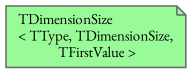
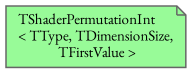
node "TDimensionSize < TType, TDimensionSize, TFirstValue >": label "TDimensionSize < TType, TDimensionSize, TFirstValue >" -> "TShaderPermutationInt < TType, TDimensionSize, TFirstValue >"
